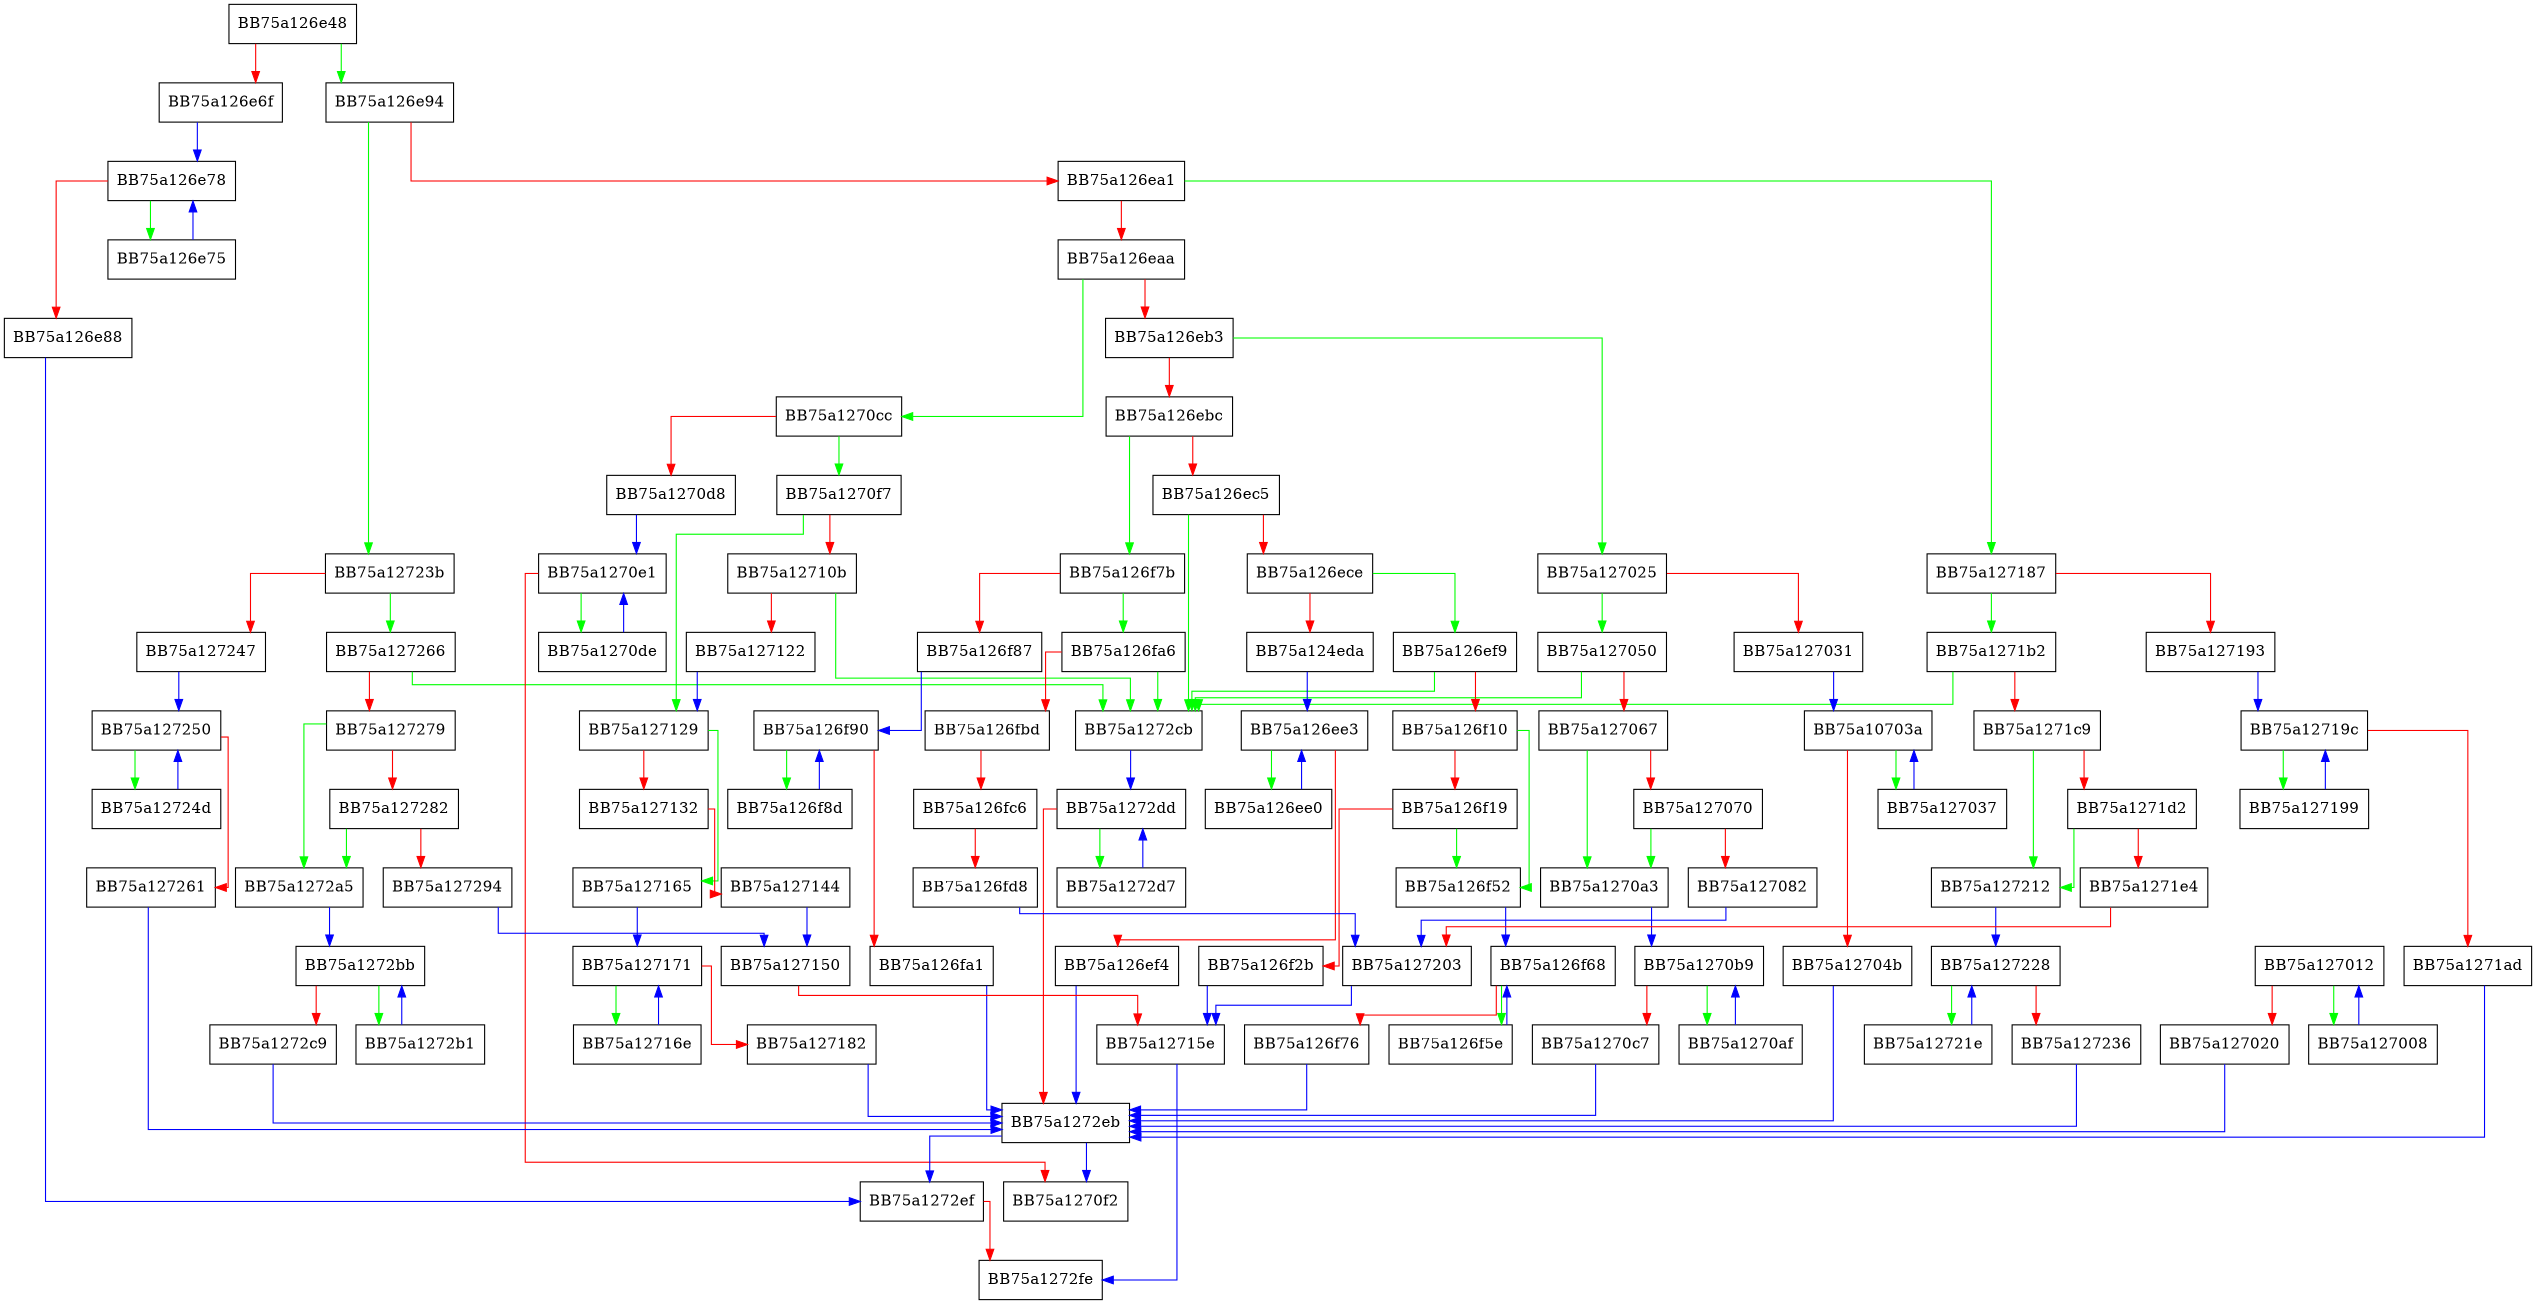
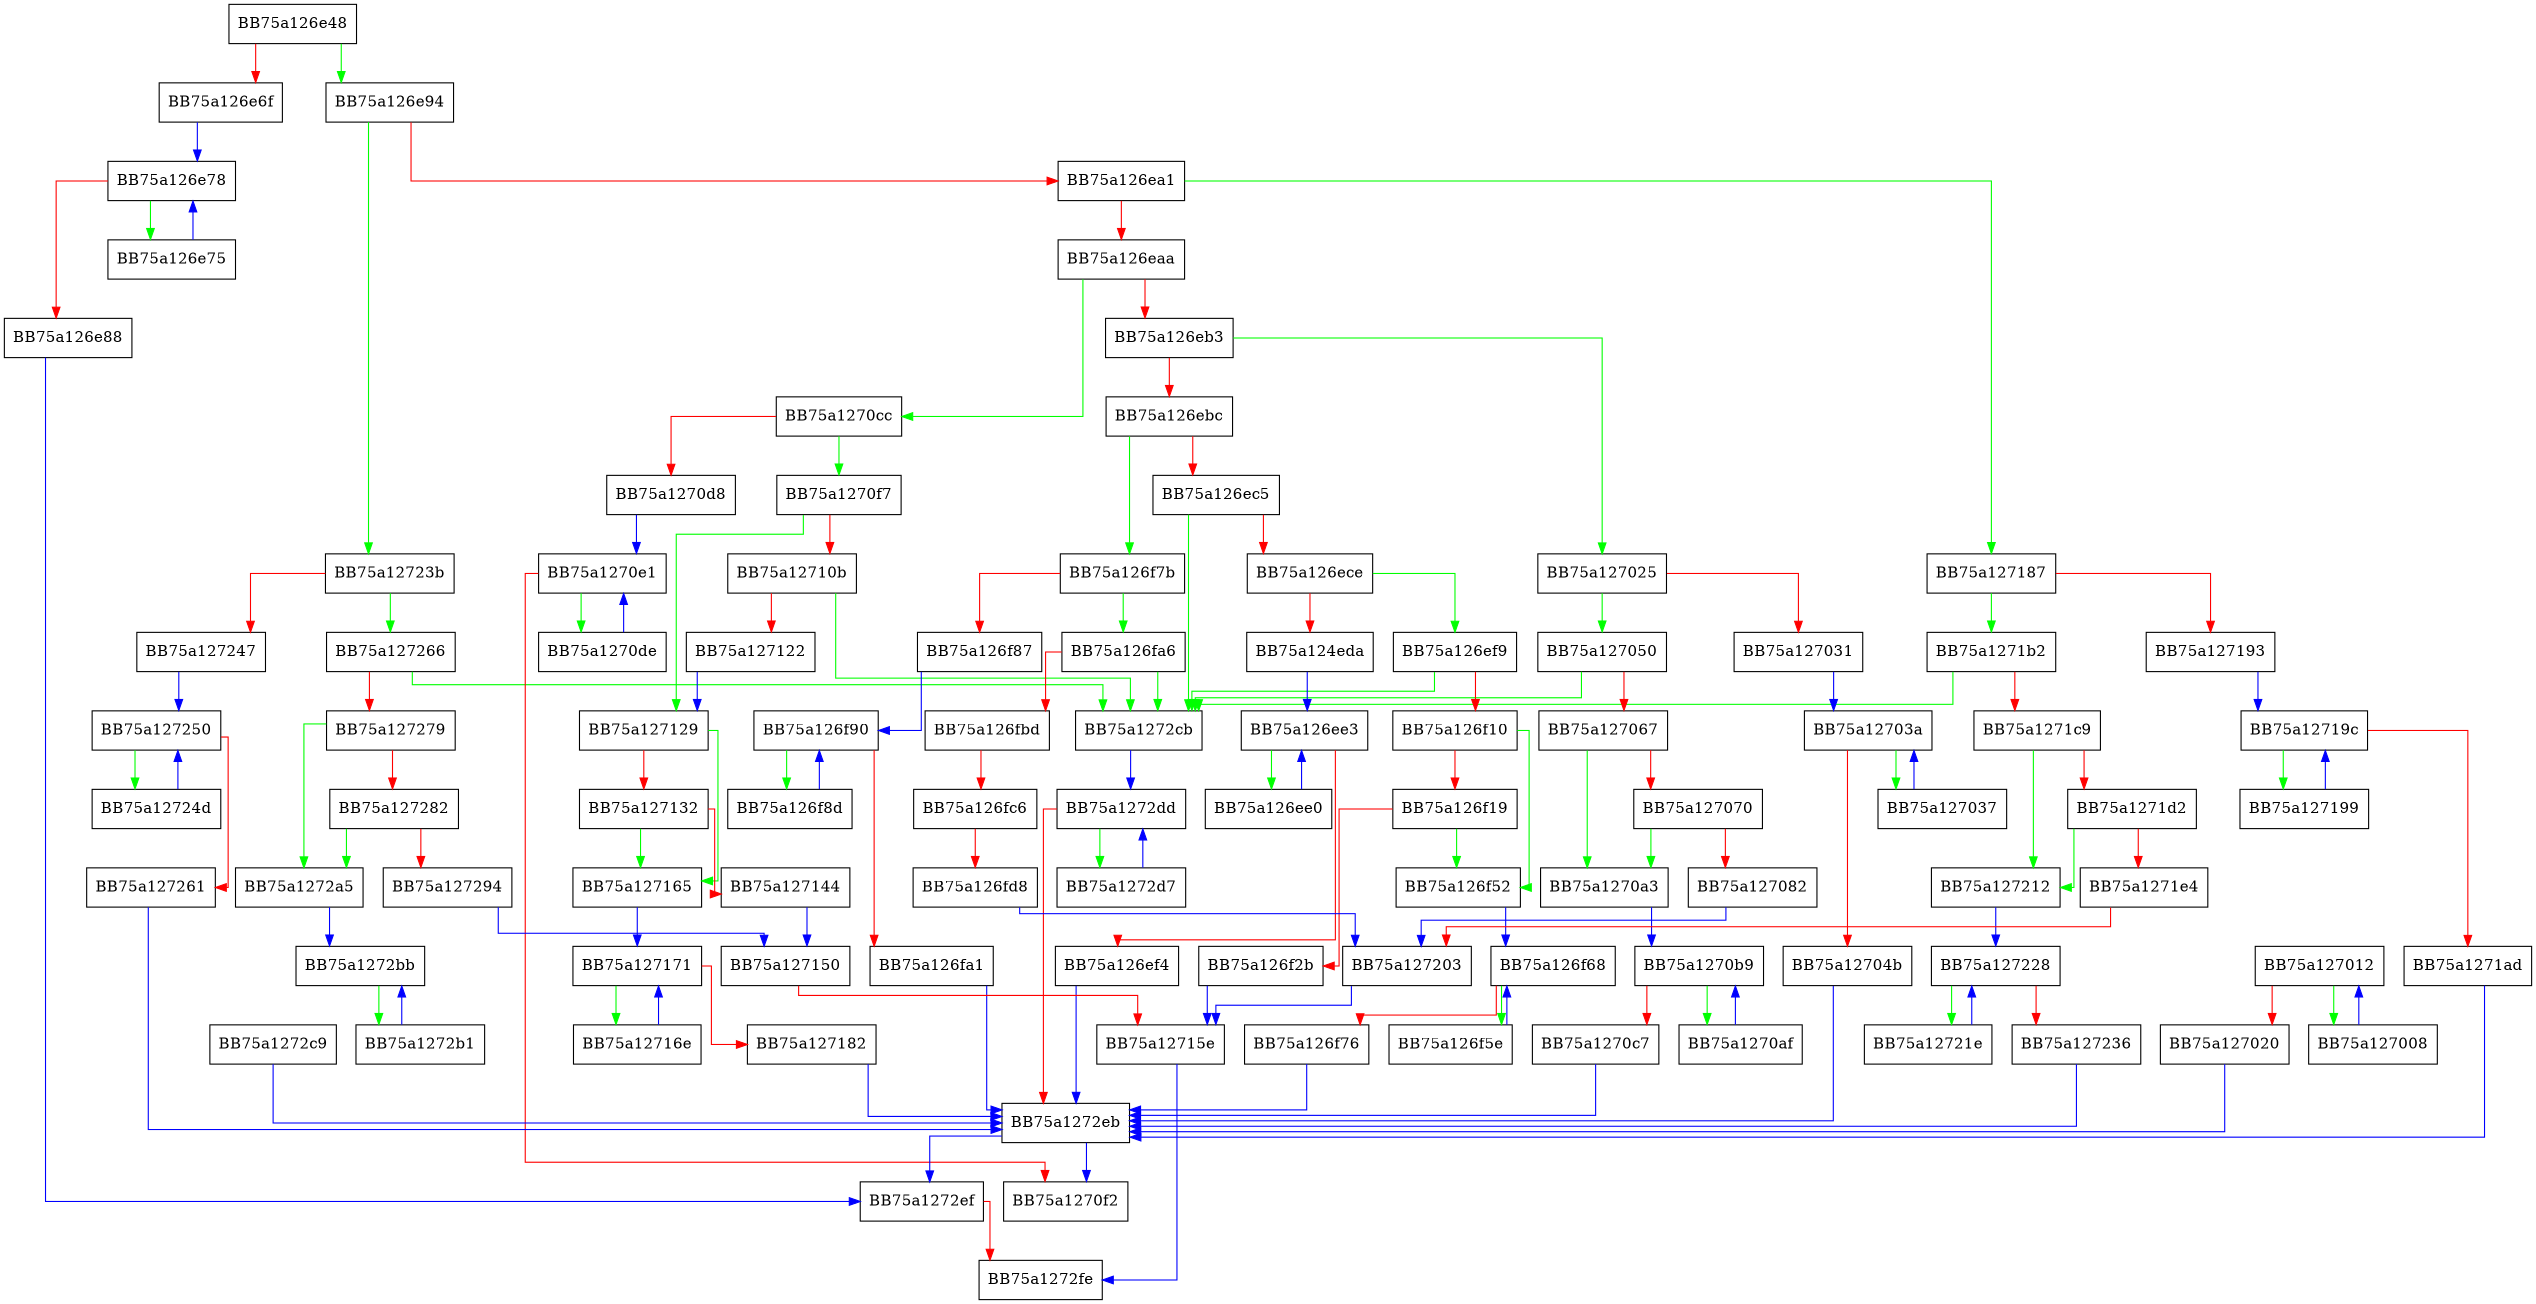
node "BB75a10703a": label "BB75a10703a" -> "BB75a12703a"
edge "BB75a127132" -> "BB75a127165": added
edge "BB75a1272bb" -> "BB75a1272c9": removed
